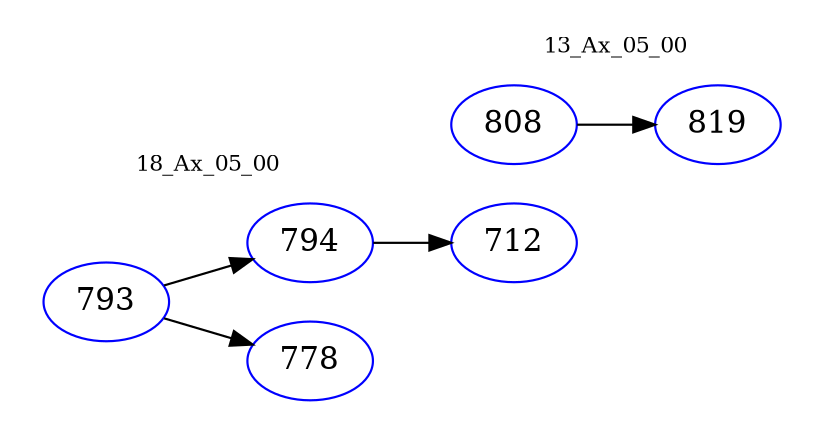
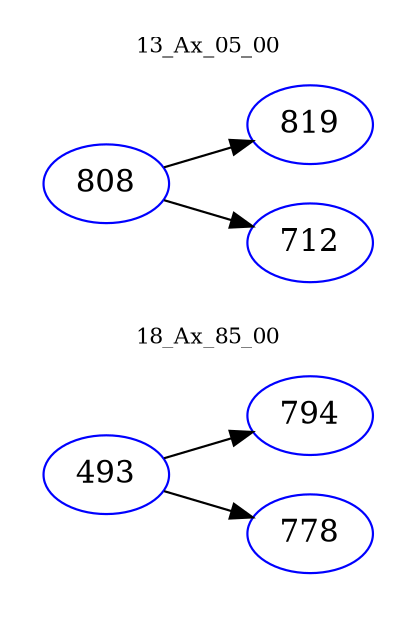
cluster "18_Ax_05_00": label "18_Ax_05_00" -> "18_Ax_85_00"
edge "794" -> "712": now "808" -> "712"
node "793": label "793" -> "493"
